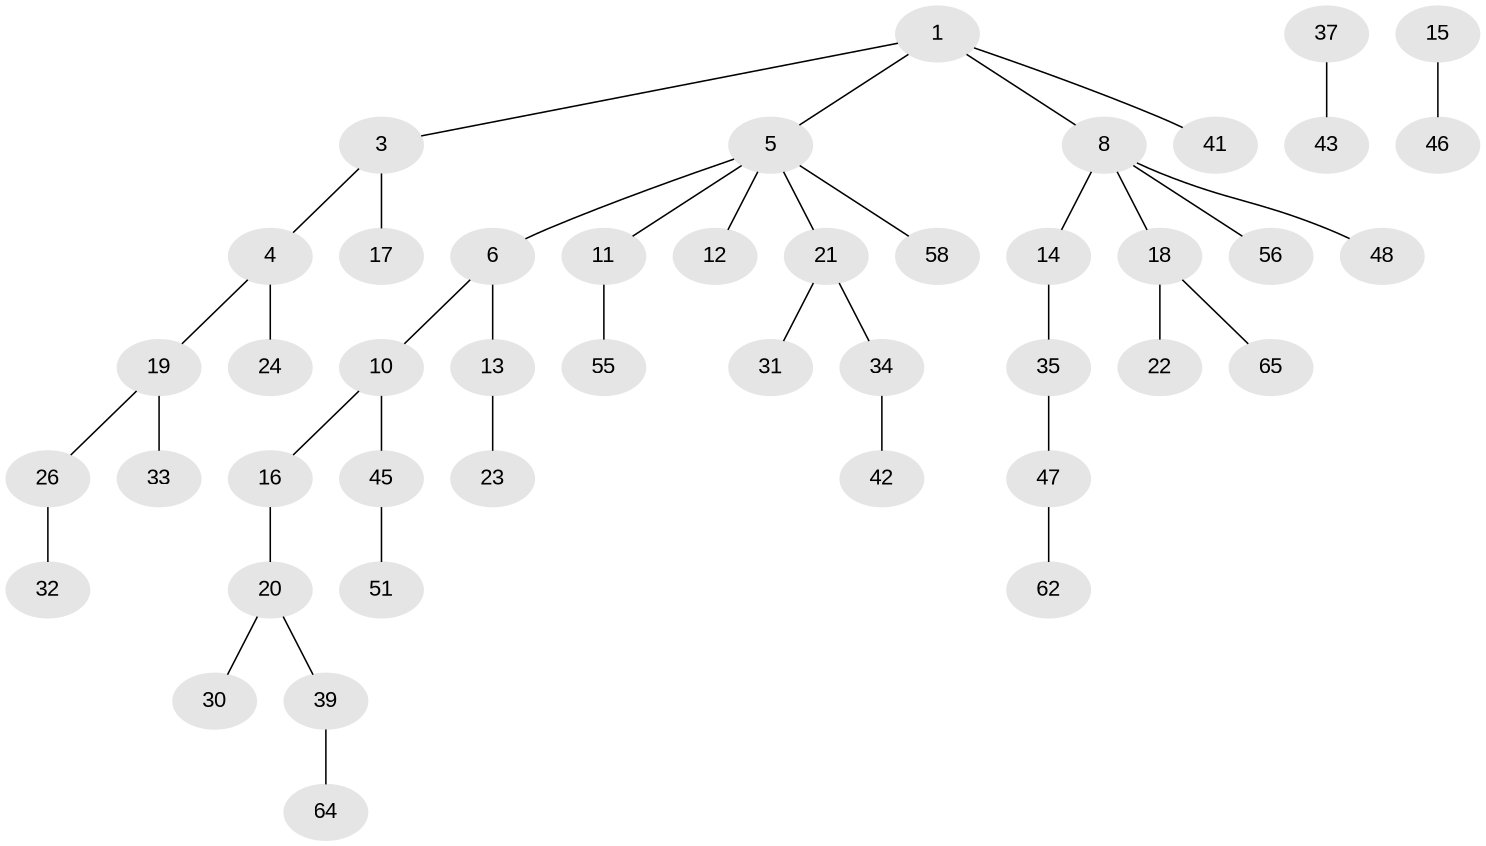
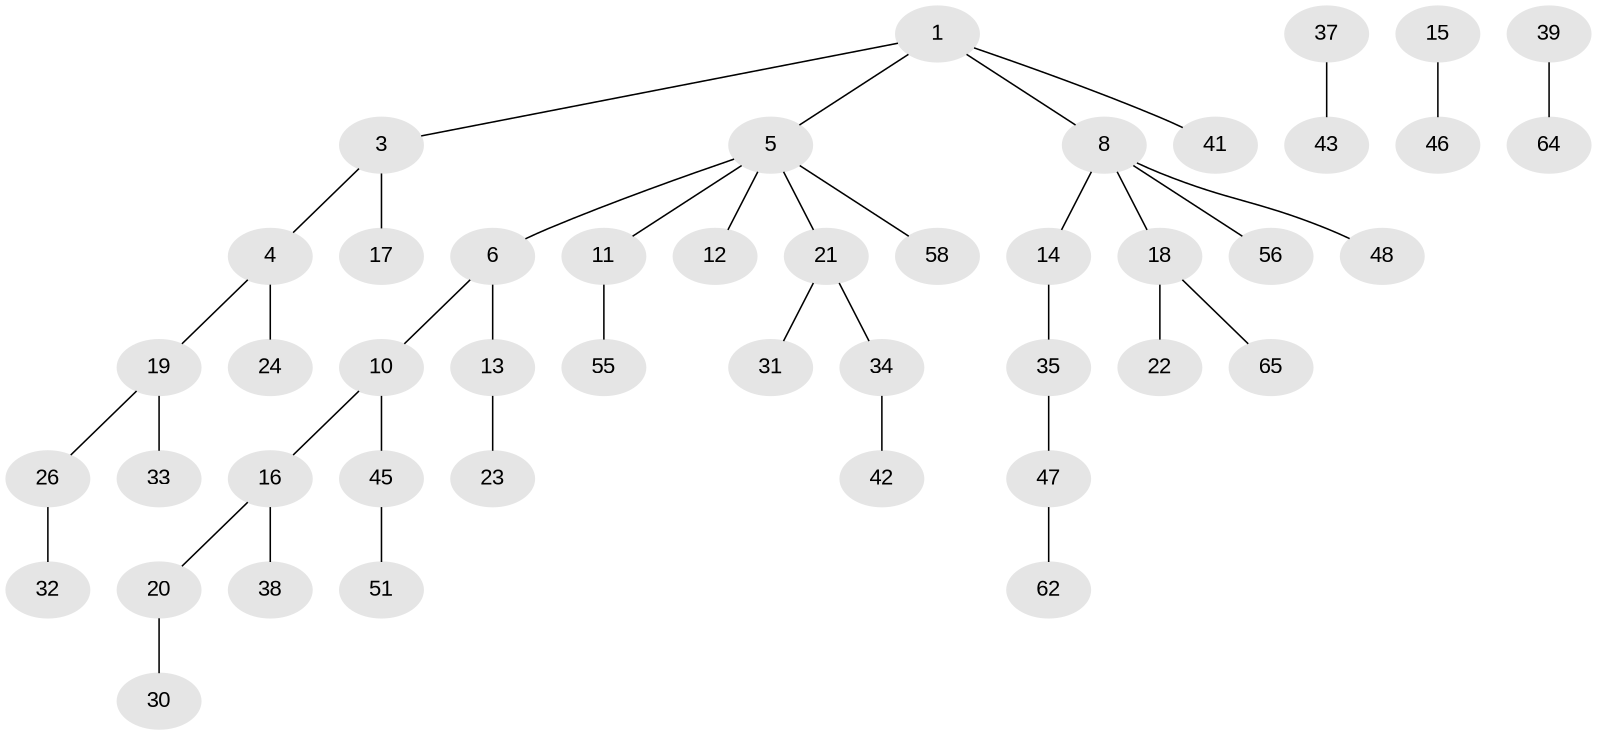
node "38": added
edge "20" -- "39": removed
